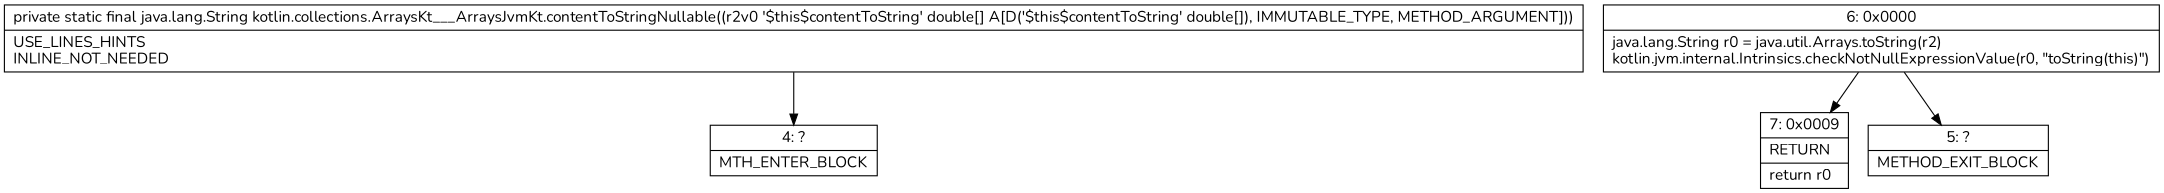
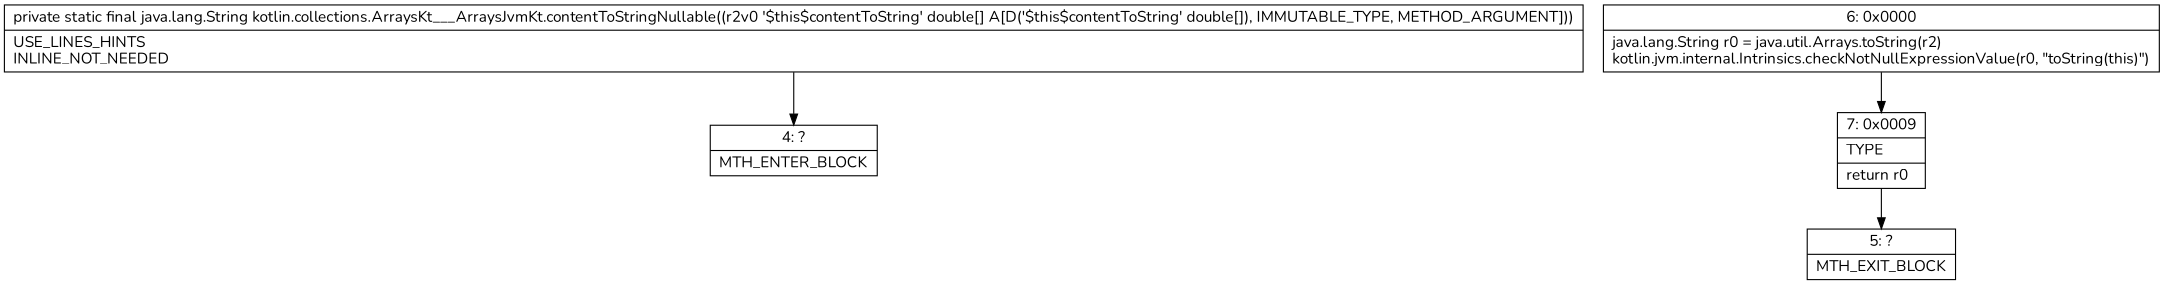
edge "6: 0x0000" -> "5: ?": now "7: 0x0009" -> "5: ?"
node "7: 0x0009": text "RETURN" -> "TYPE"
node "5: ?": text "METHOD_EXIT_BLOCK" -> "MTH_EXIT_BLOCK"
